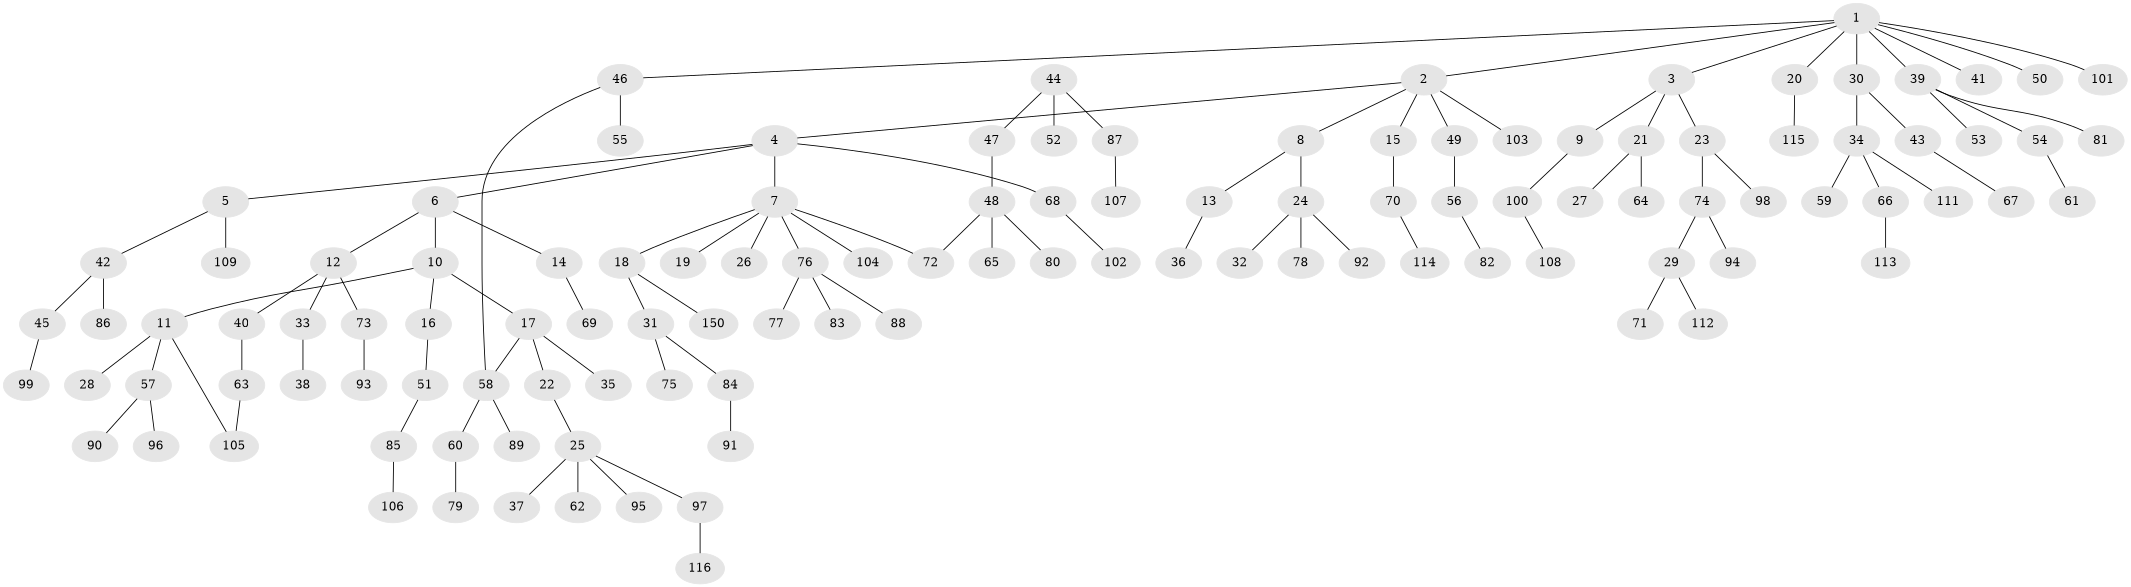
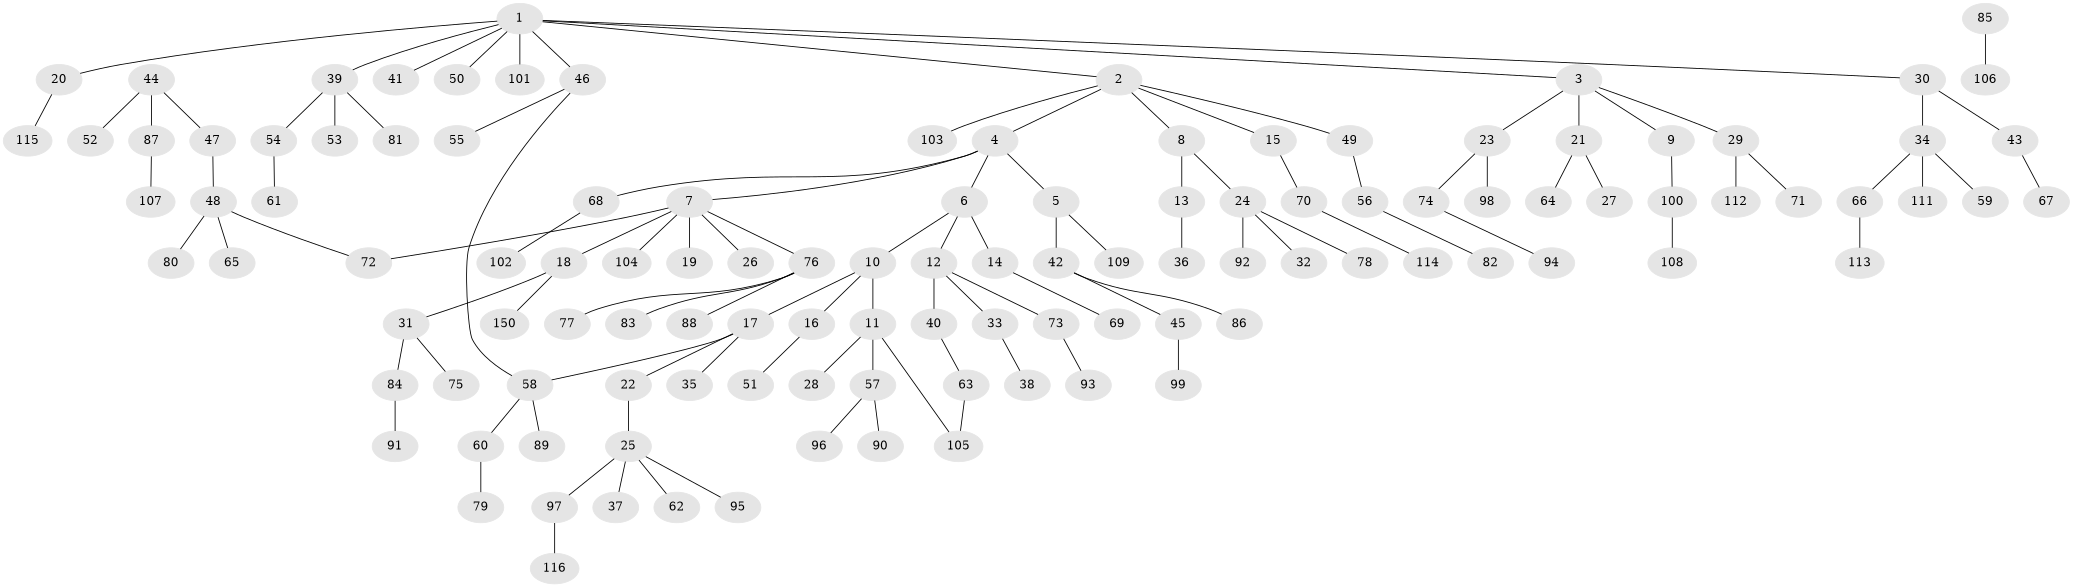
edge "74" -- "29": now "3" -- "29"
edge "51" -- "85": removed
